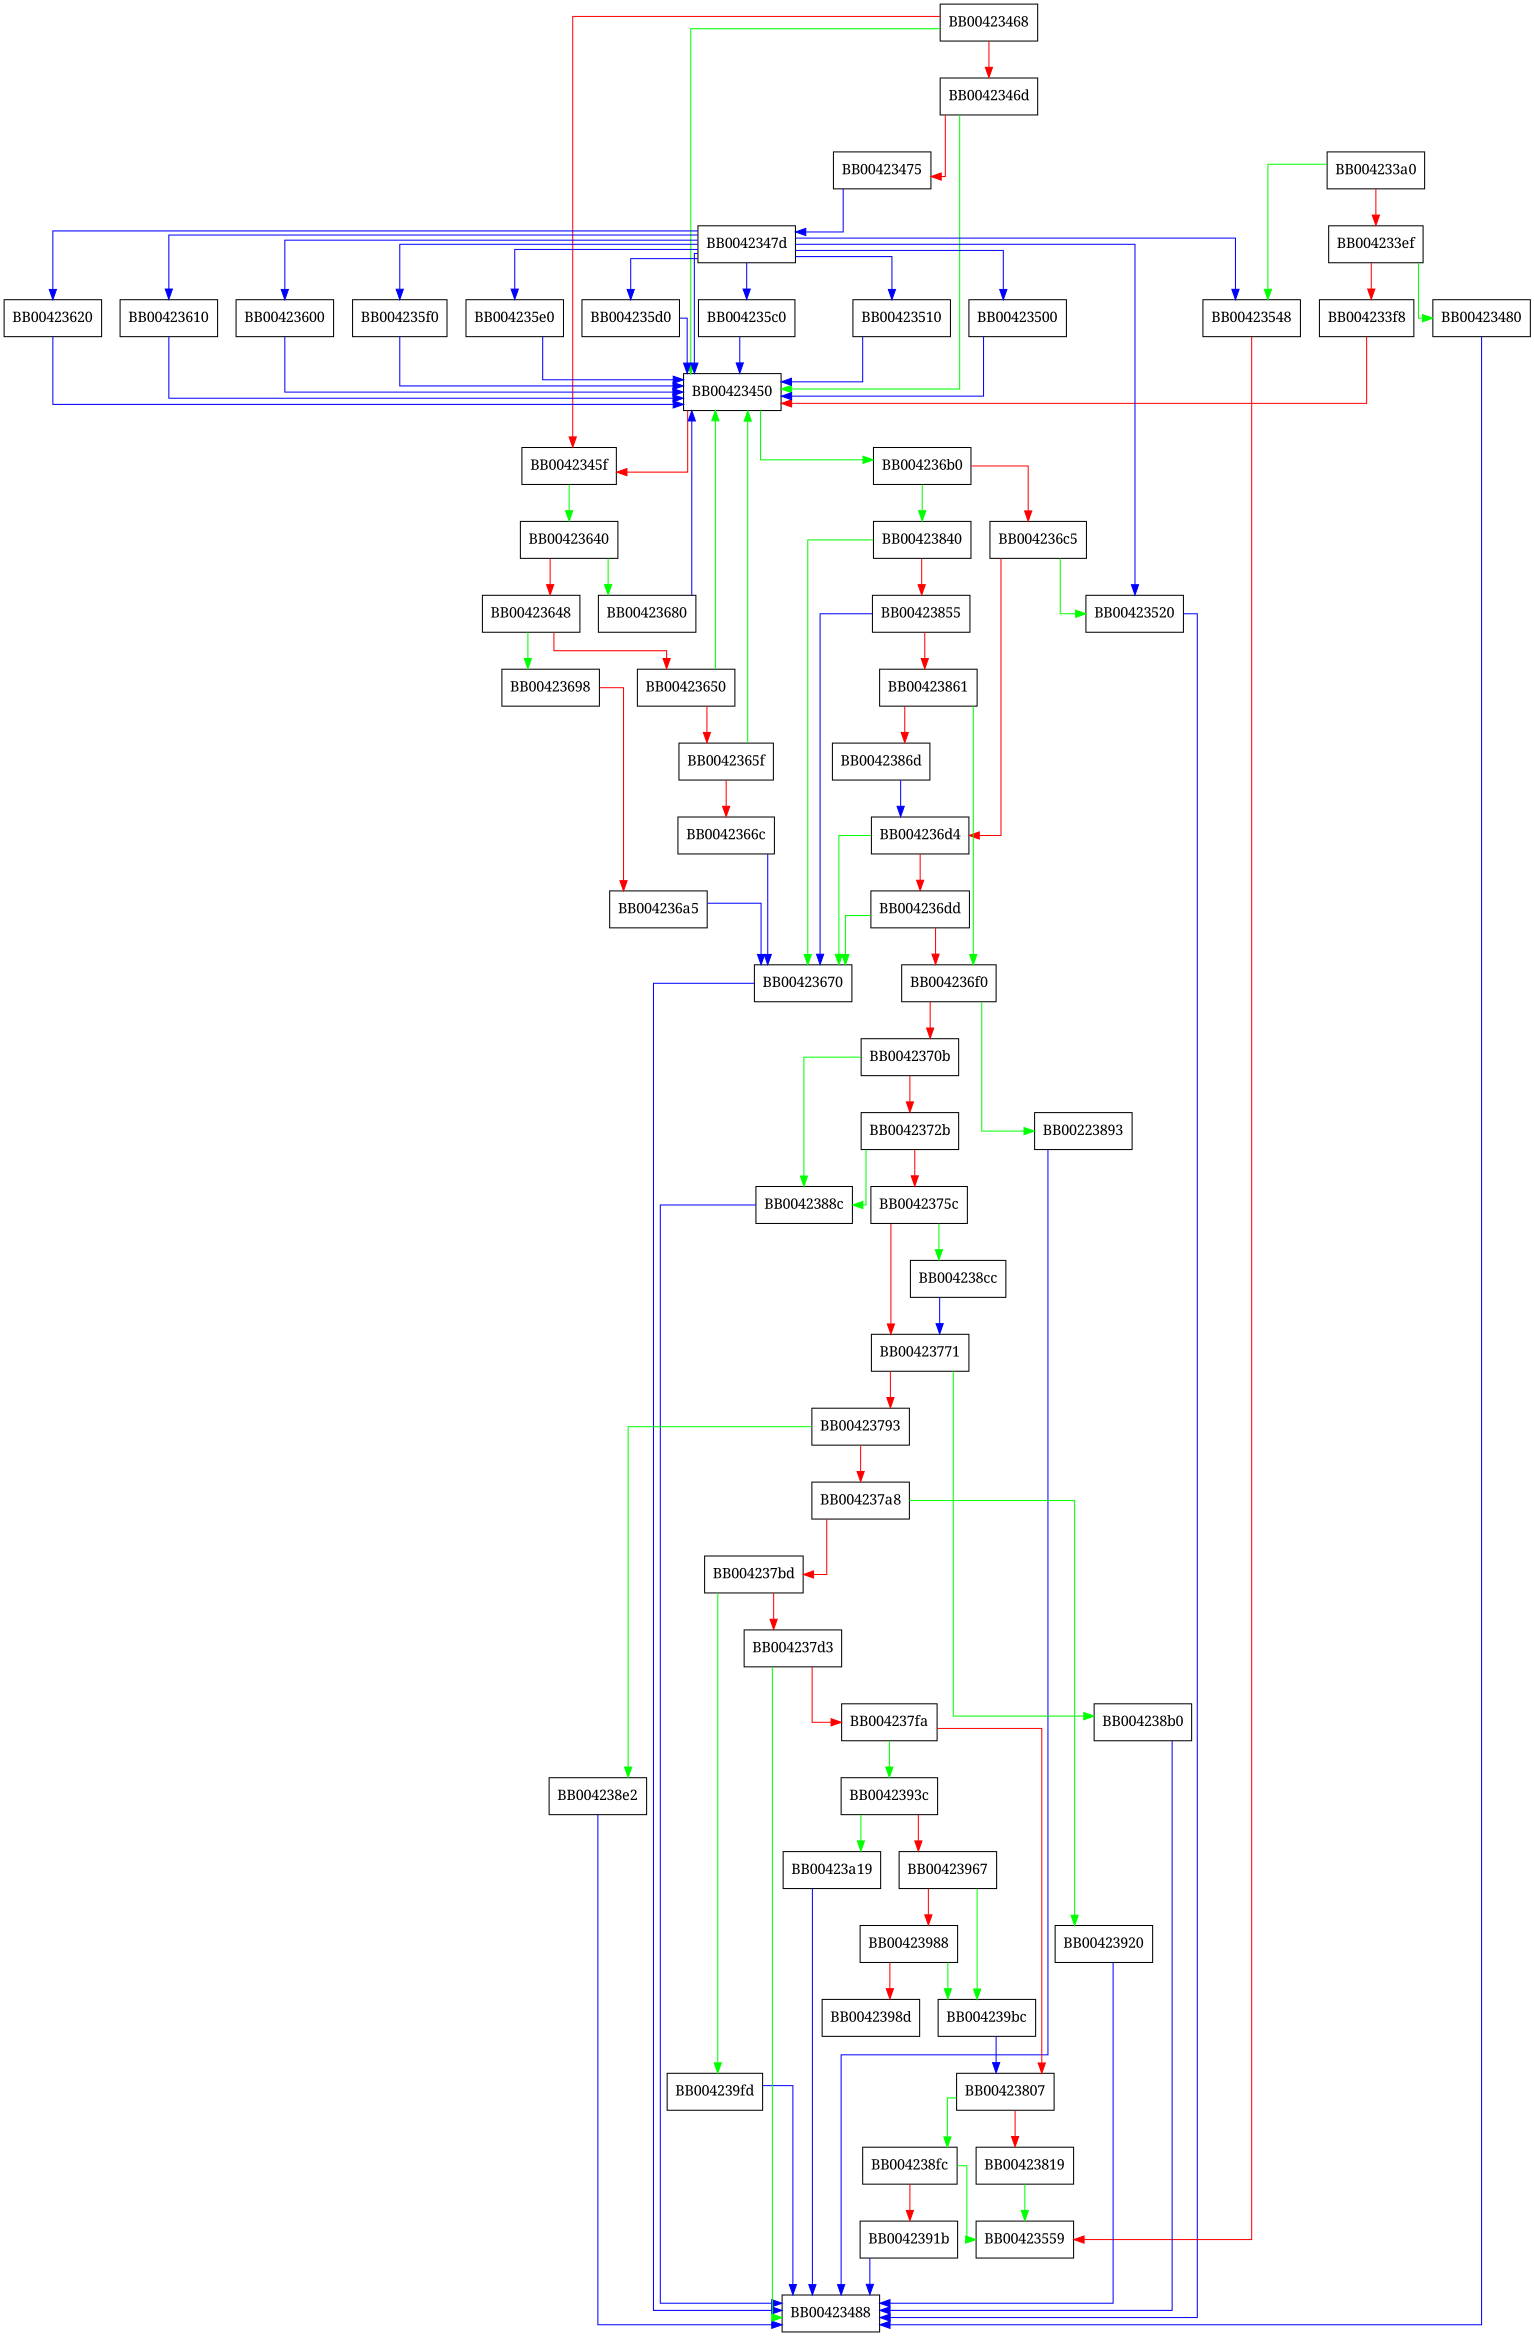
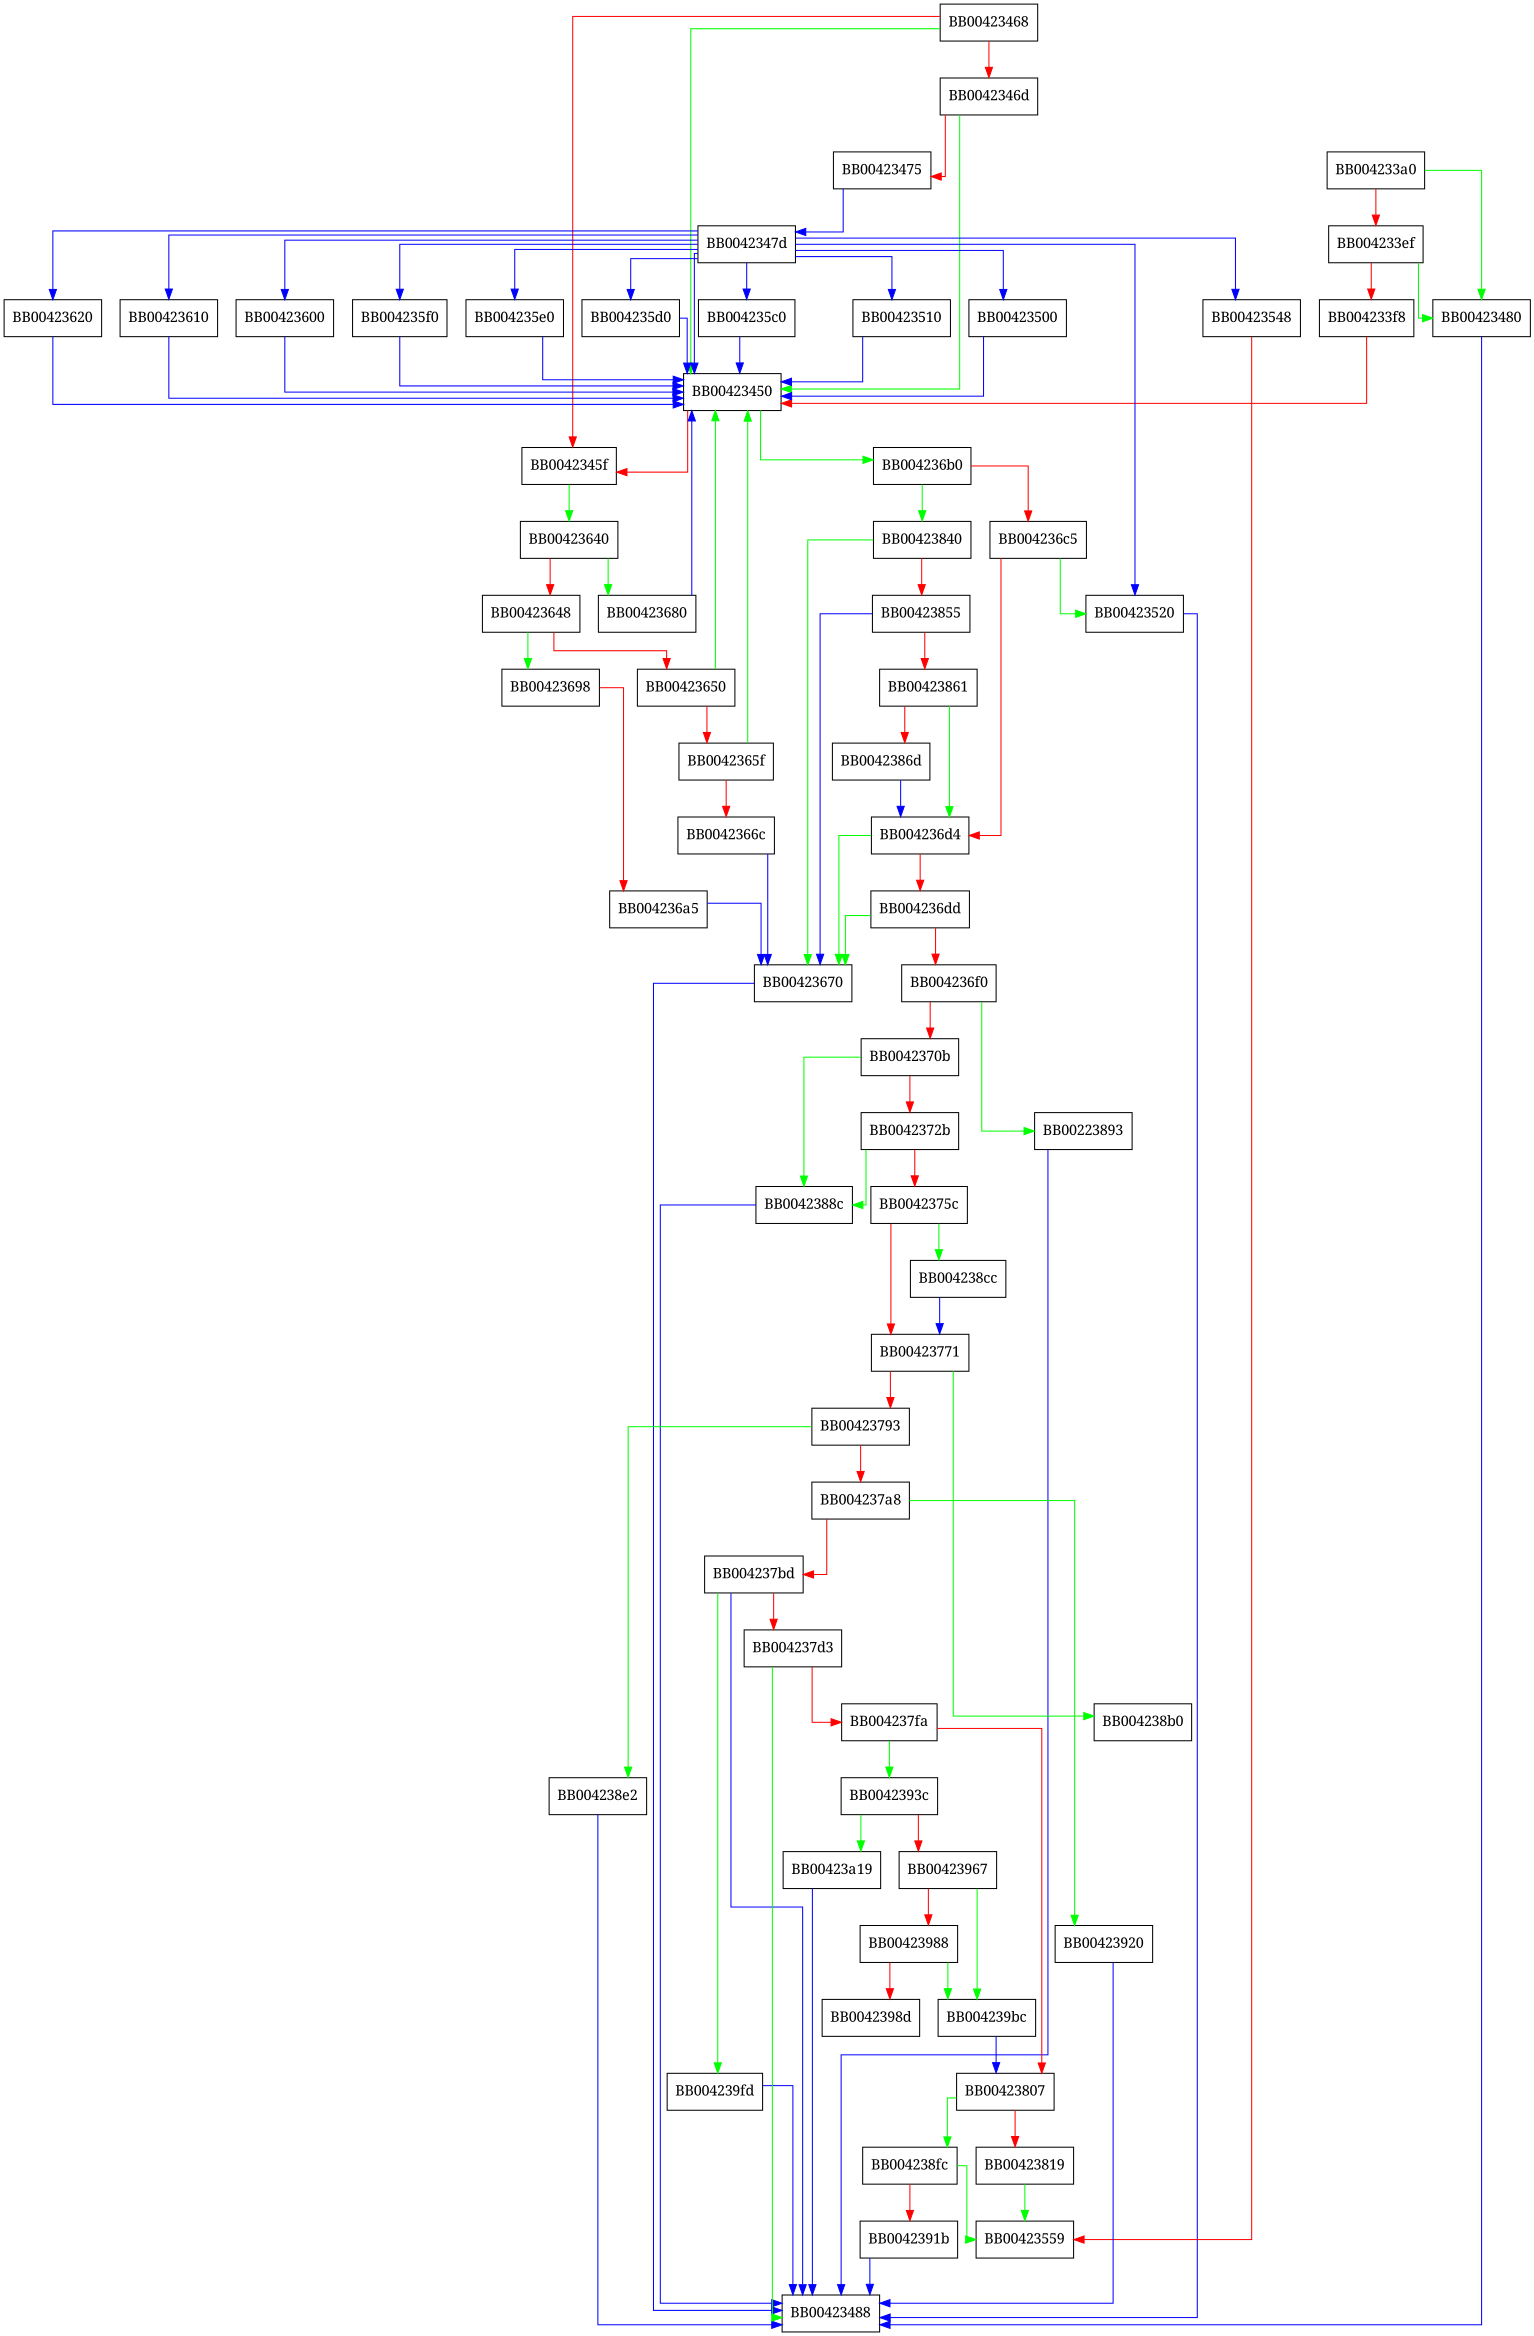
edge "BB004233a0" -> "BB00423548": now "BB004233a0" -> "BB00423480"
edge "BB00423861" -> "BB004236f0": now "BB00423861" -> "BB004236d4"
edge "BB004238b0" -> "BB00423488": now "BB004237bd" -> "BB00423488"
